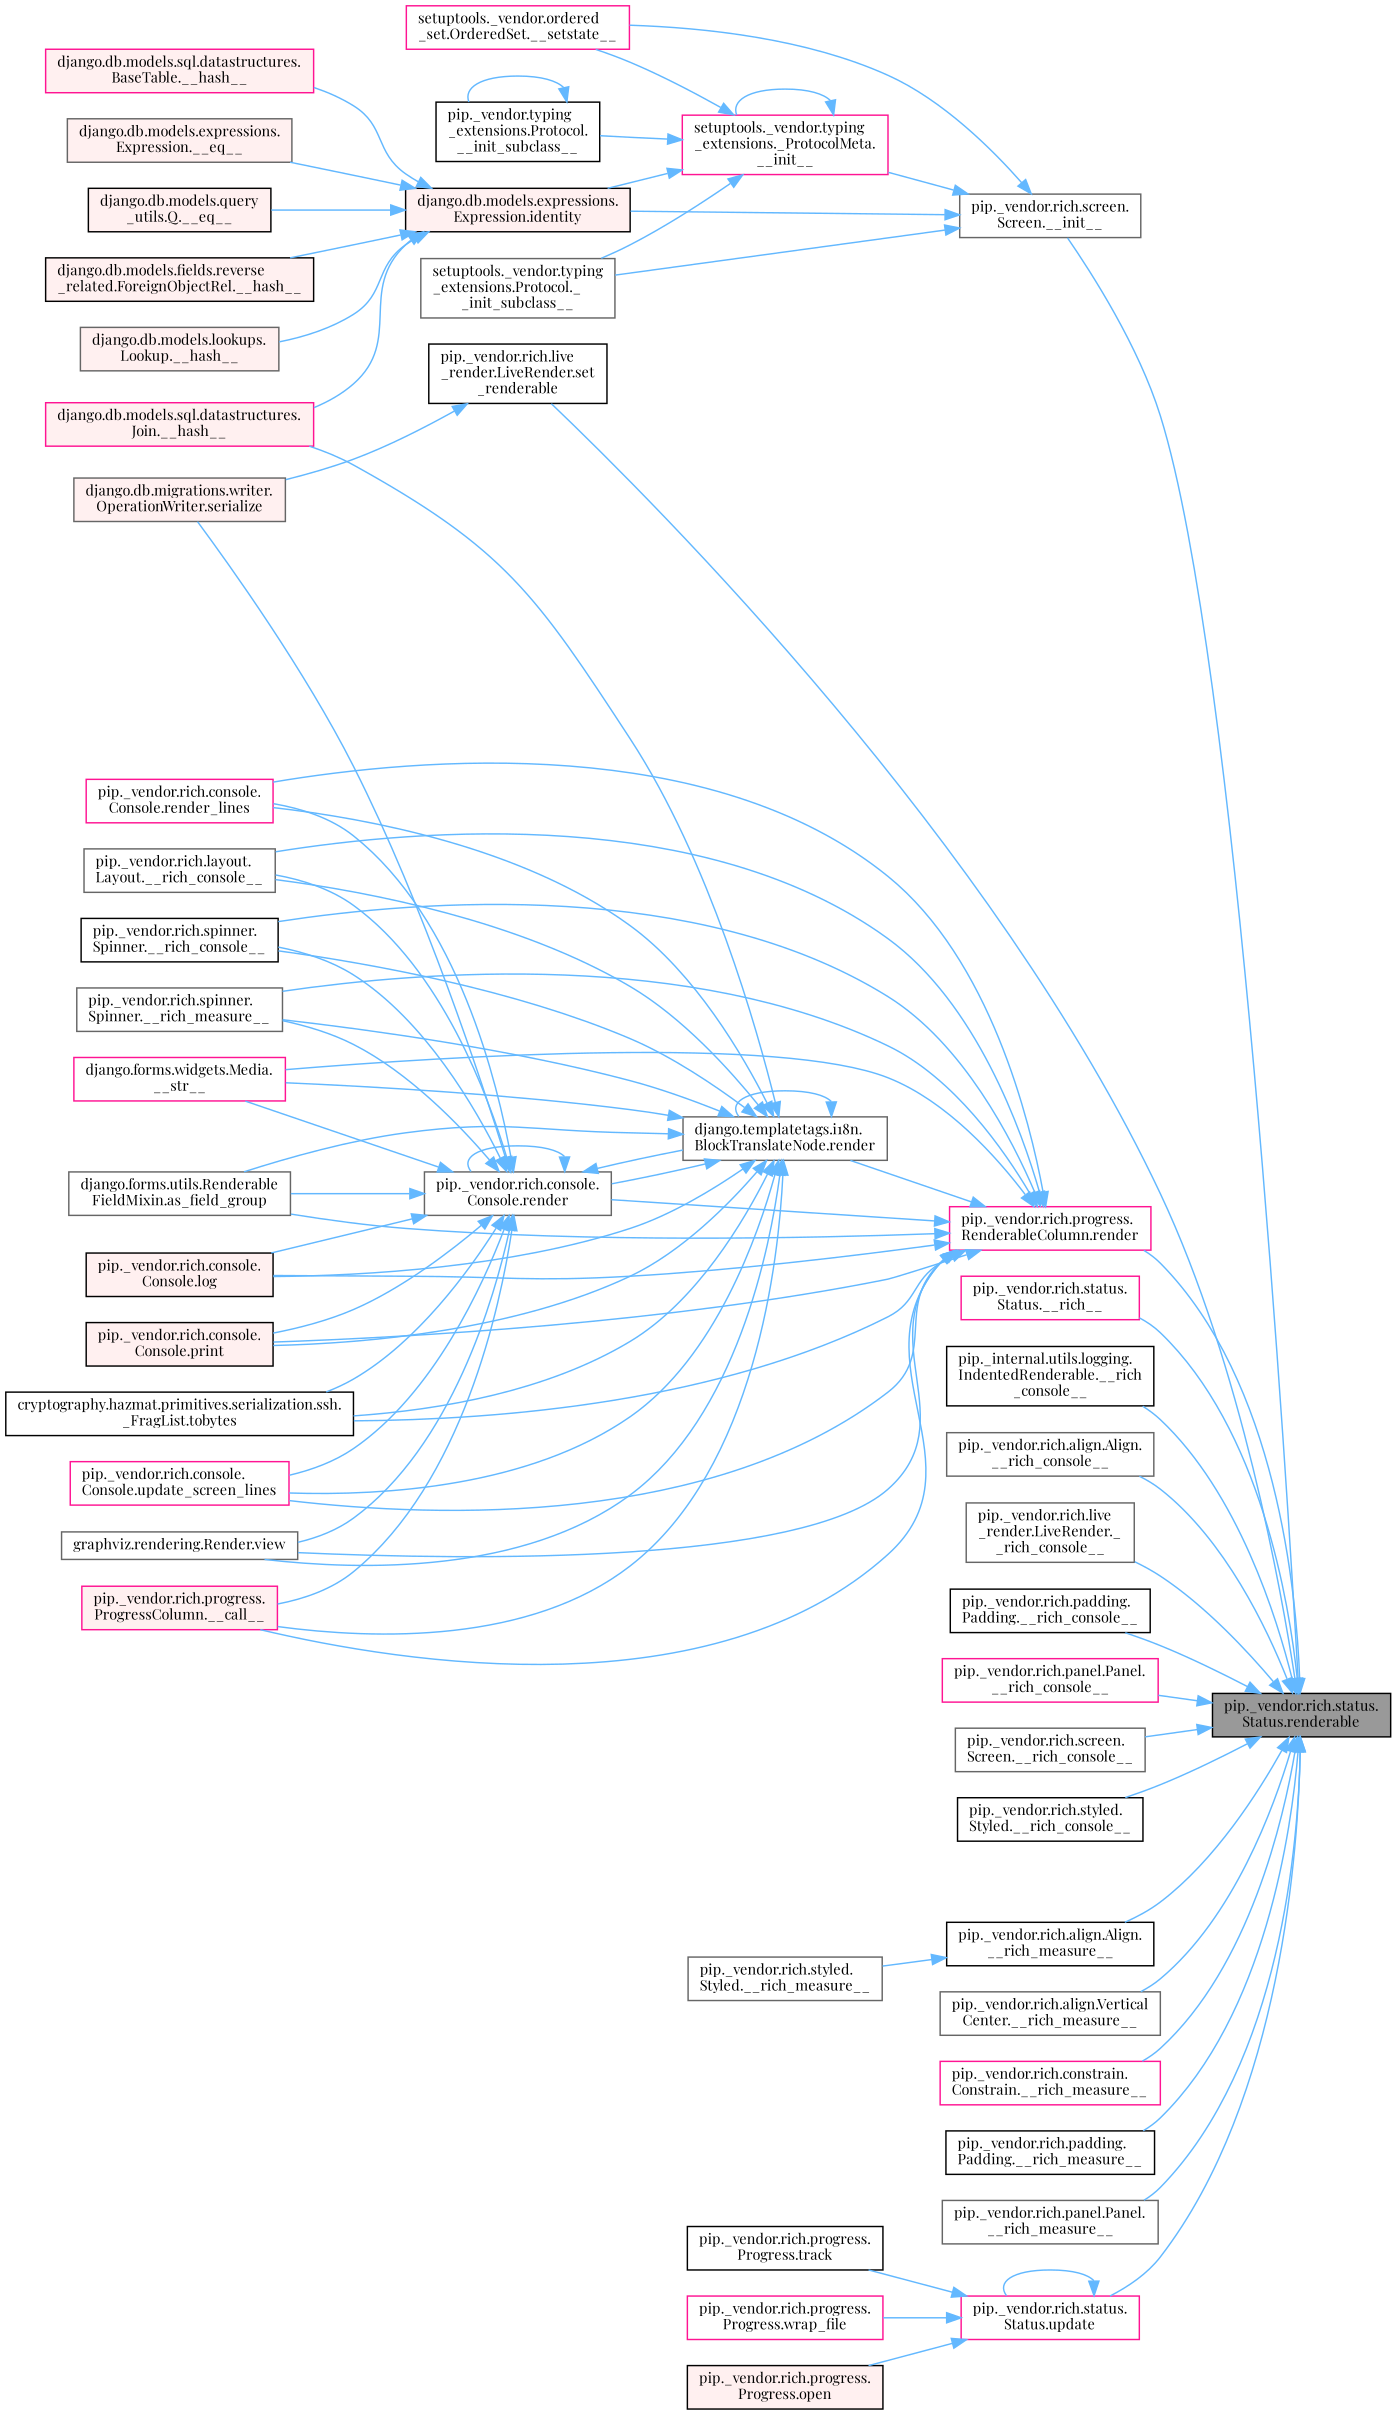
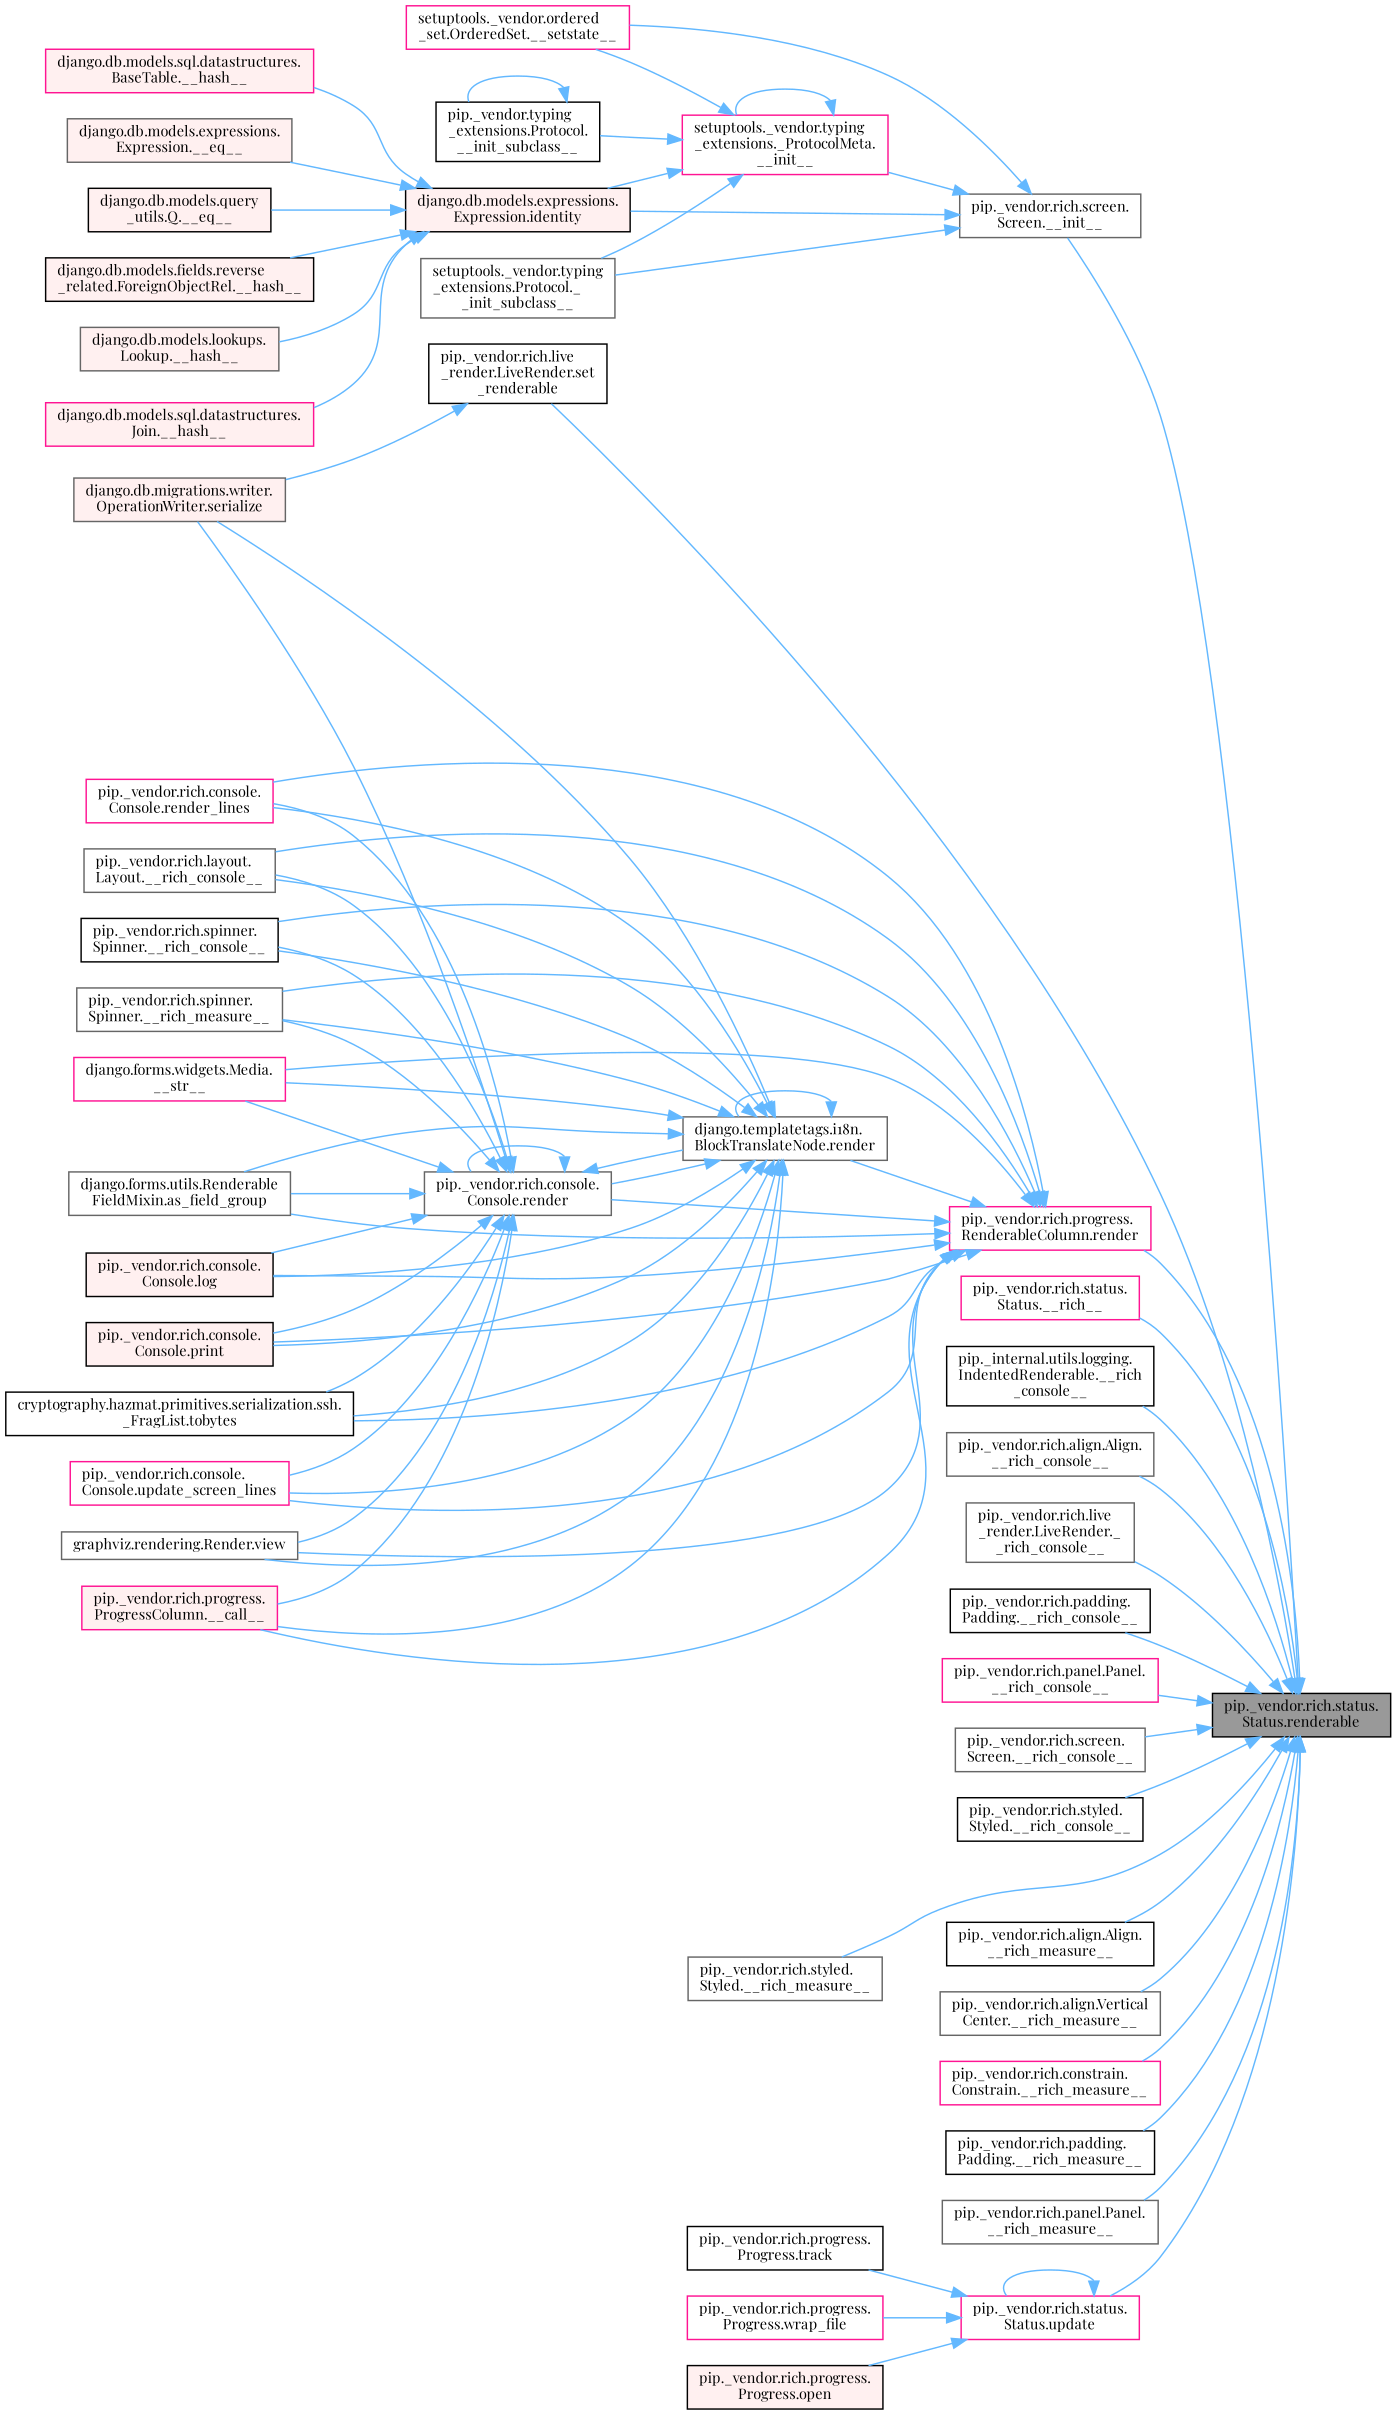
edge "django.db.models.sql.datastructures. Join.__hash__" -> "django.templatetags.i18n. BlockTranslateNode.render": now "django.db.migrations.writer. OperationWriter.serialize" -> "django.templatetags.i18n. BlockTranslateNode.render"
edge "pip._vendor.rich.styled. Styled.__rich_measure__" -> "pip._vendor.rich.align.Align. __rich_measure__": now "pip._vendor.rich.styled. Styled.__rich_measure__" -> "pip._vendor.rich.status. Status.renderable"
